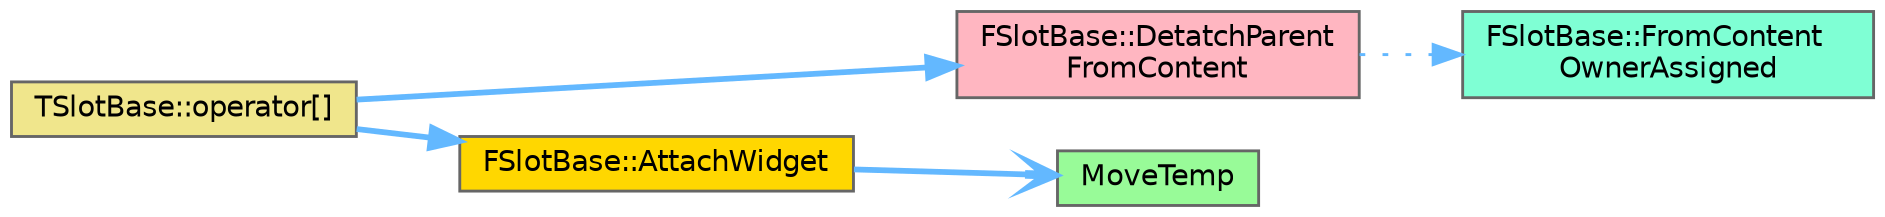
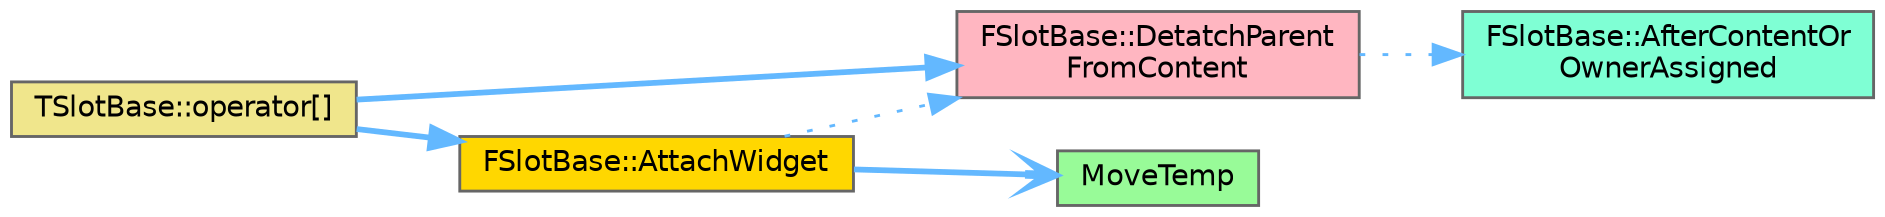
node "FSlotBase::FromContent OwnerAssigned": label "FSlotBase::FromContent OwnerAssigned" -> "FSlotBase::AfterContentOr OwnerAssigned"
edge "FSlotBase::AttachWidget" -> "FSlotBase::DetatchParent FromContent": added
